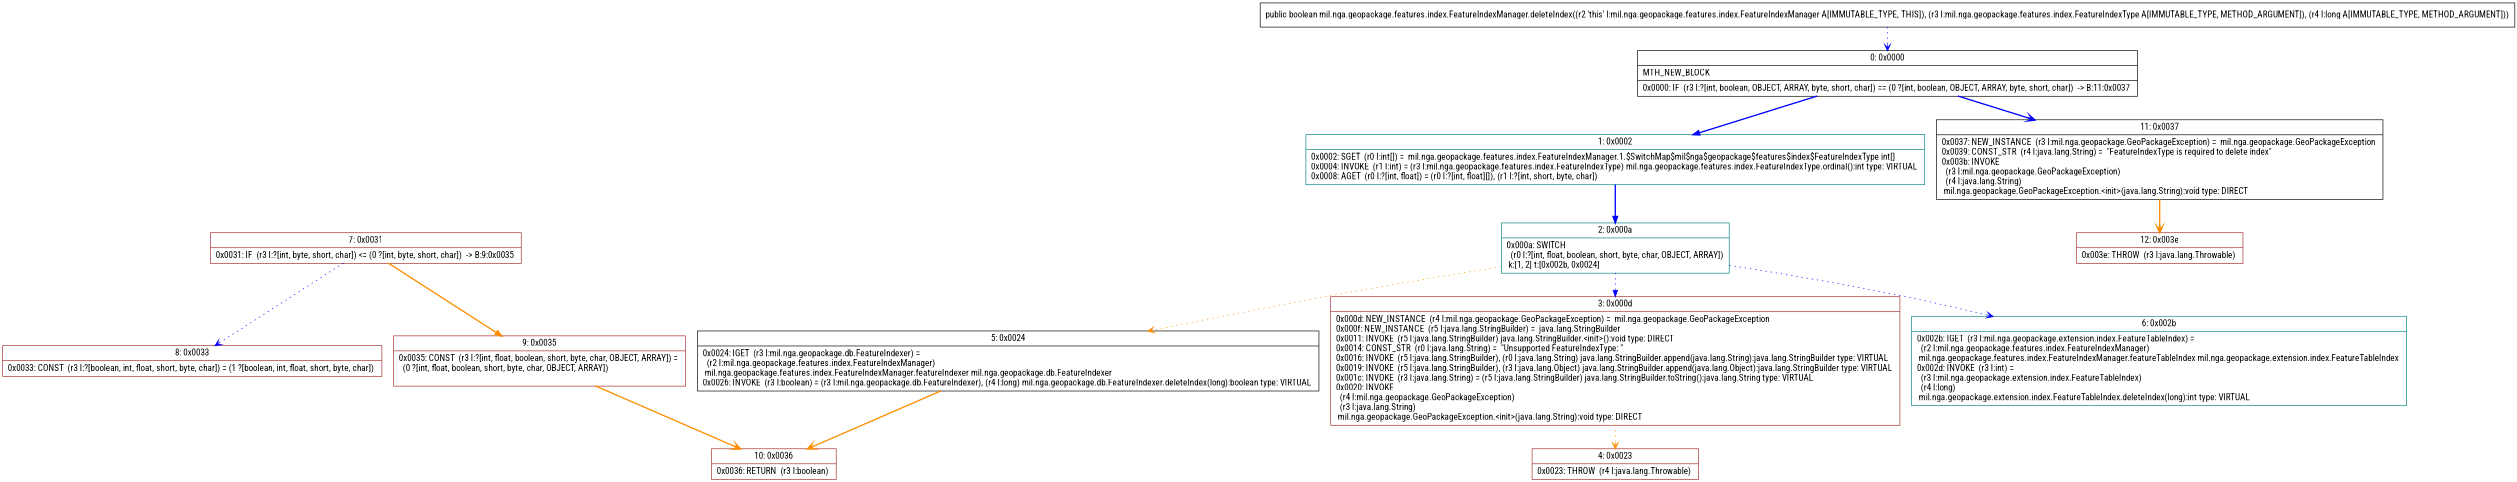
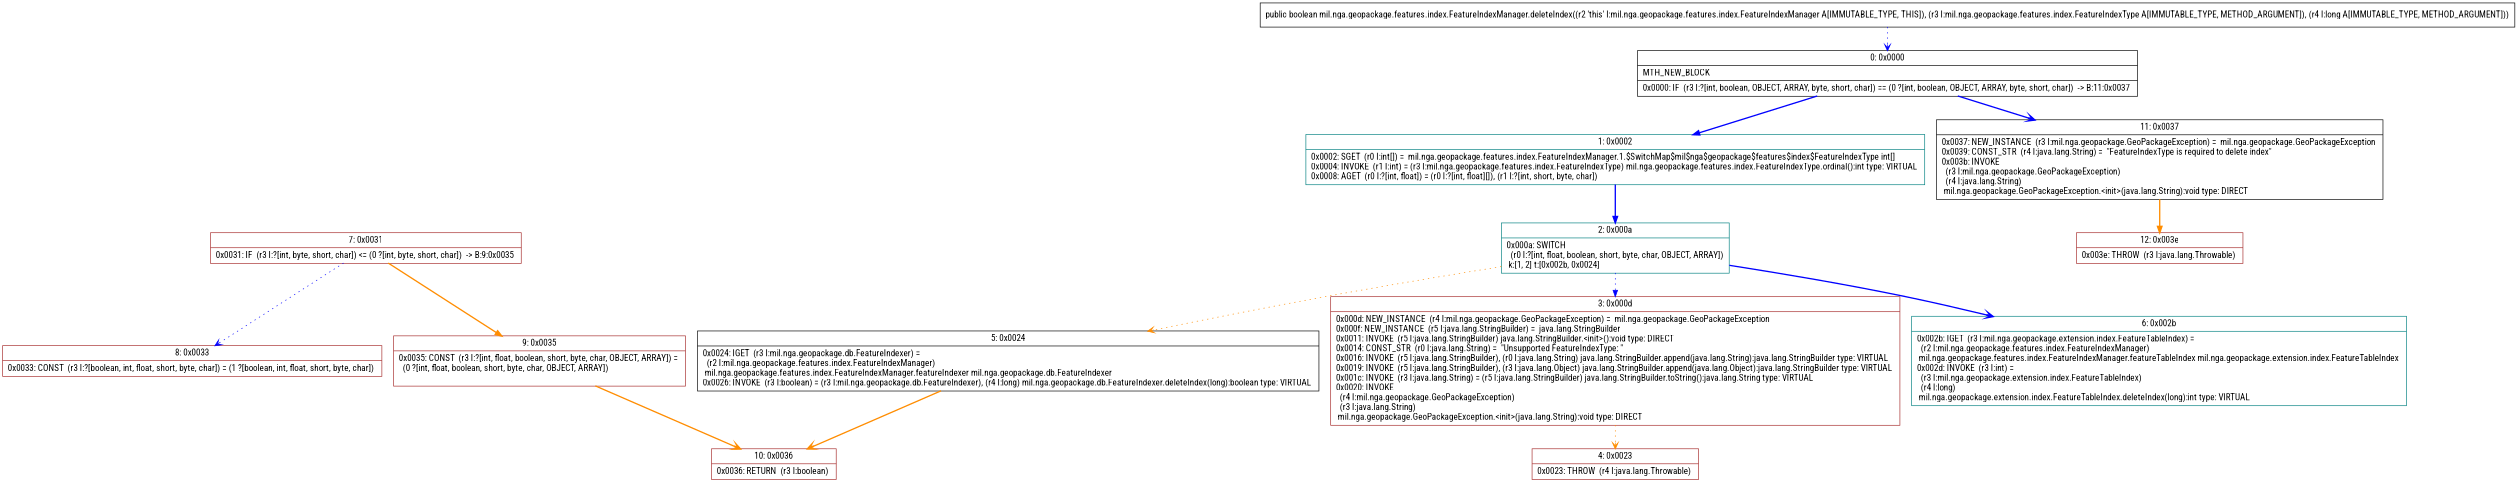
edge "11: 0x0037" -> "12: 0x003e": arrowhead vee -> normal
edge "2: 0x000a" -> "6: 0x002b": style dotted -> bold
